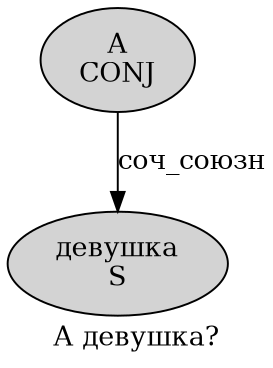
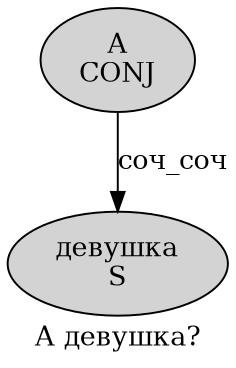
edge "А CONJ" -> "девушка S": label "соч_союзн" -> "соч_соч"
